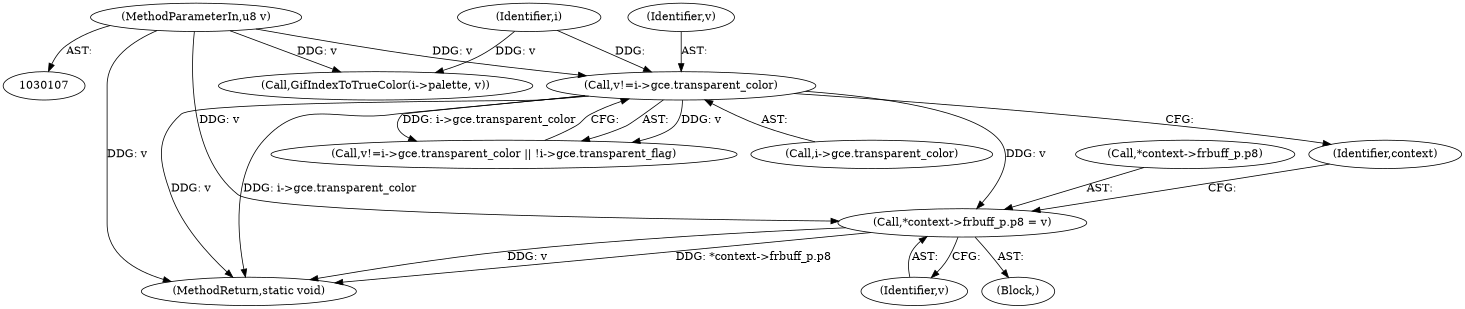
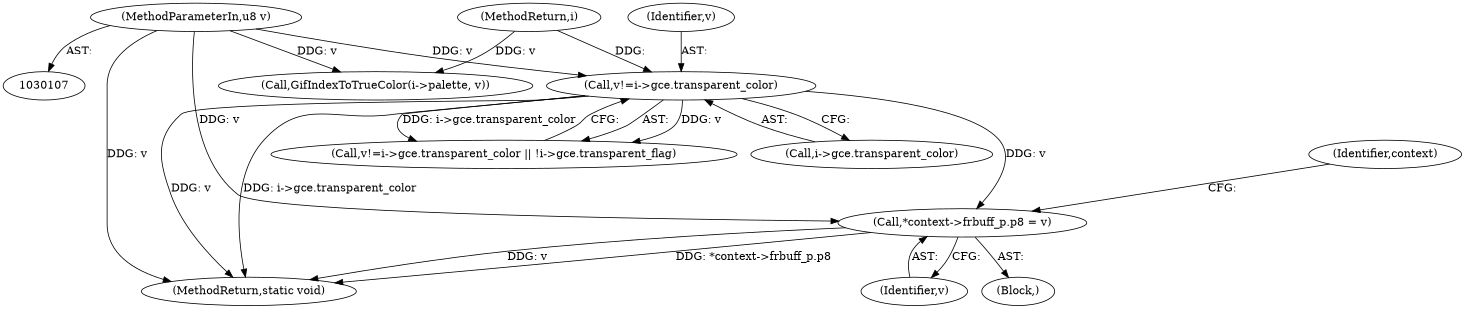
node "(Identifier,i)": label "(Identifier,i)" -> "(MethodReturn,i)"
edge "(Call,v!=i->gce.transparent_color)" -> "(Identifier,context)": now "(Call,v!=i->gce.transparent_color)" -> "(Call,i->gce.transparent_color)"
node "(Call,*context->frbuff_p.p8)": removed
